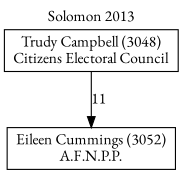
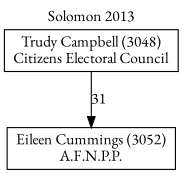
edge "Trudy Campbell (3048) Citizens Electoral Council" -> "Eileen Cummings (3052) A.F.N.P.P.": label "11" -> "31"
